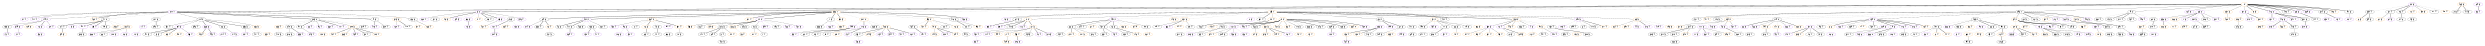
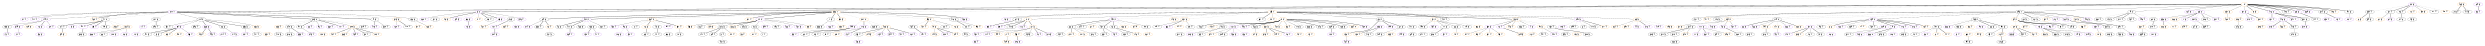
node "50 (3)": removed
edge "211 (4)" -- "486 (4)": now "21 (2)" -- "486 (4)"
node "55 (4)": added
edge "253 (3)" -- "158 (4)": now "63 (2)" -- "158 (4)"
node "81 (5)": removed
